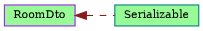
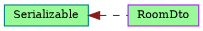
edge "Serializable" -> "RoomDto": reversed
